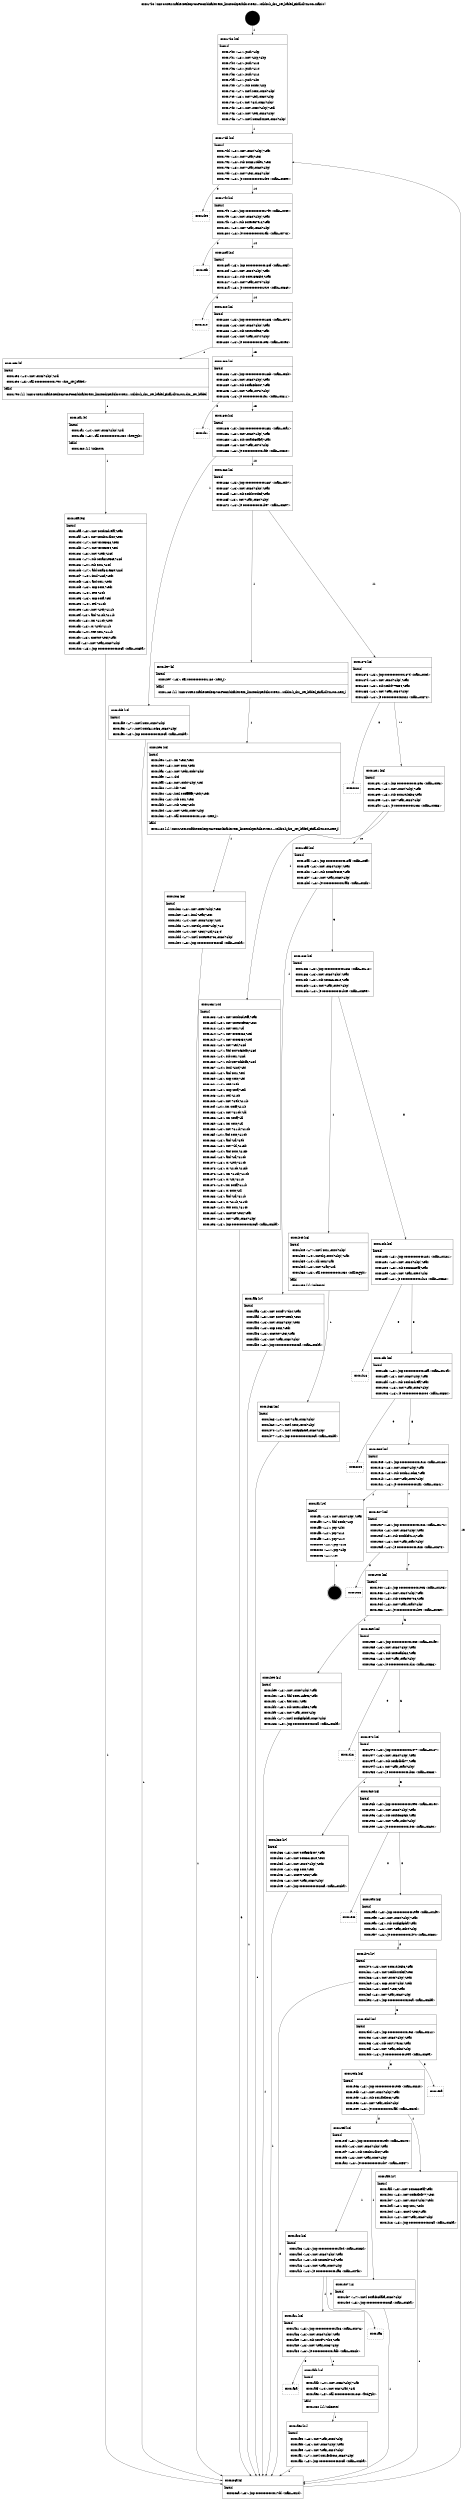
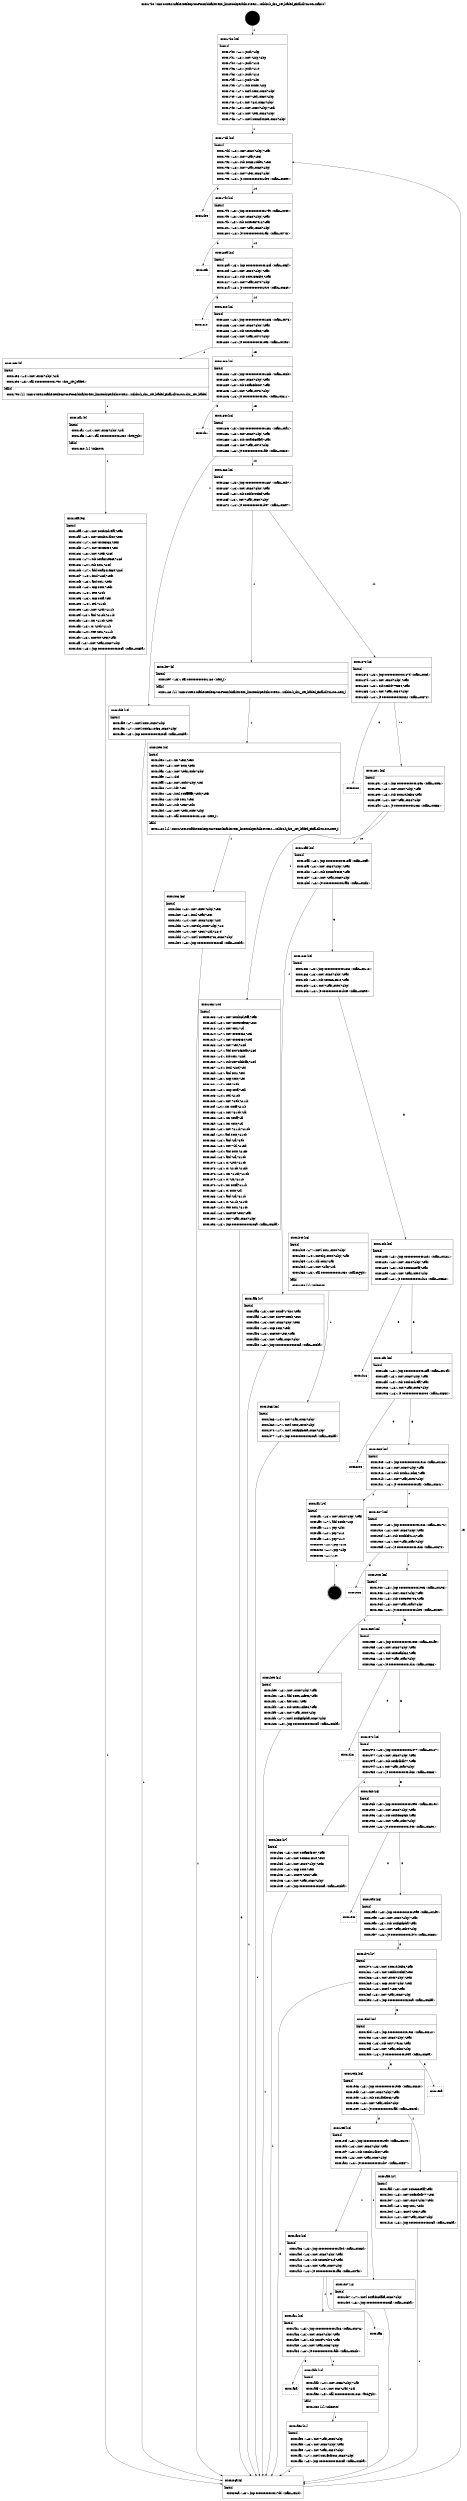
edge "0x4018c3 [25]" -> "0x401b4e [23]": removed, label "1"
